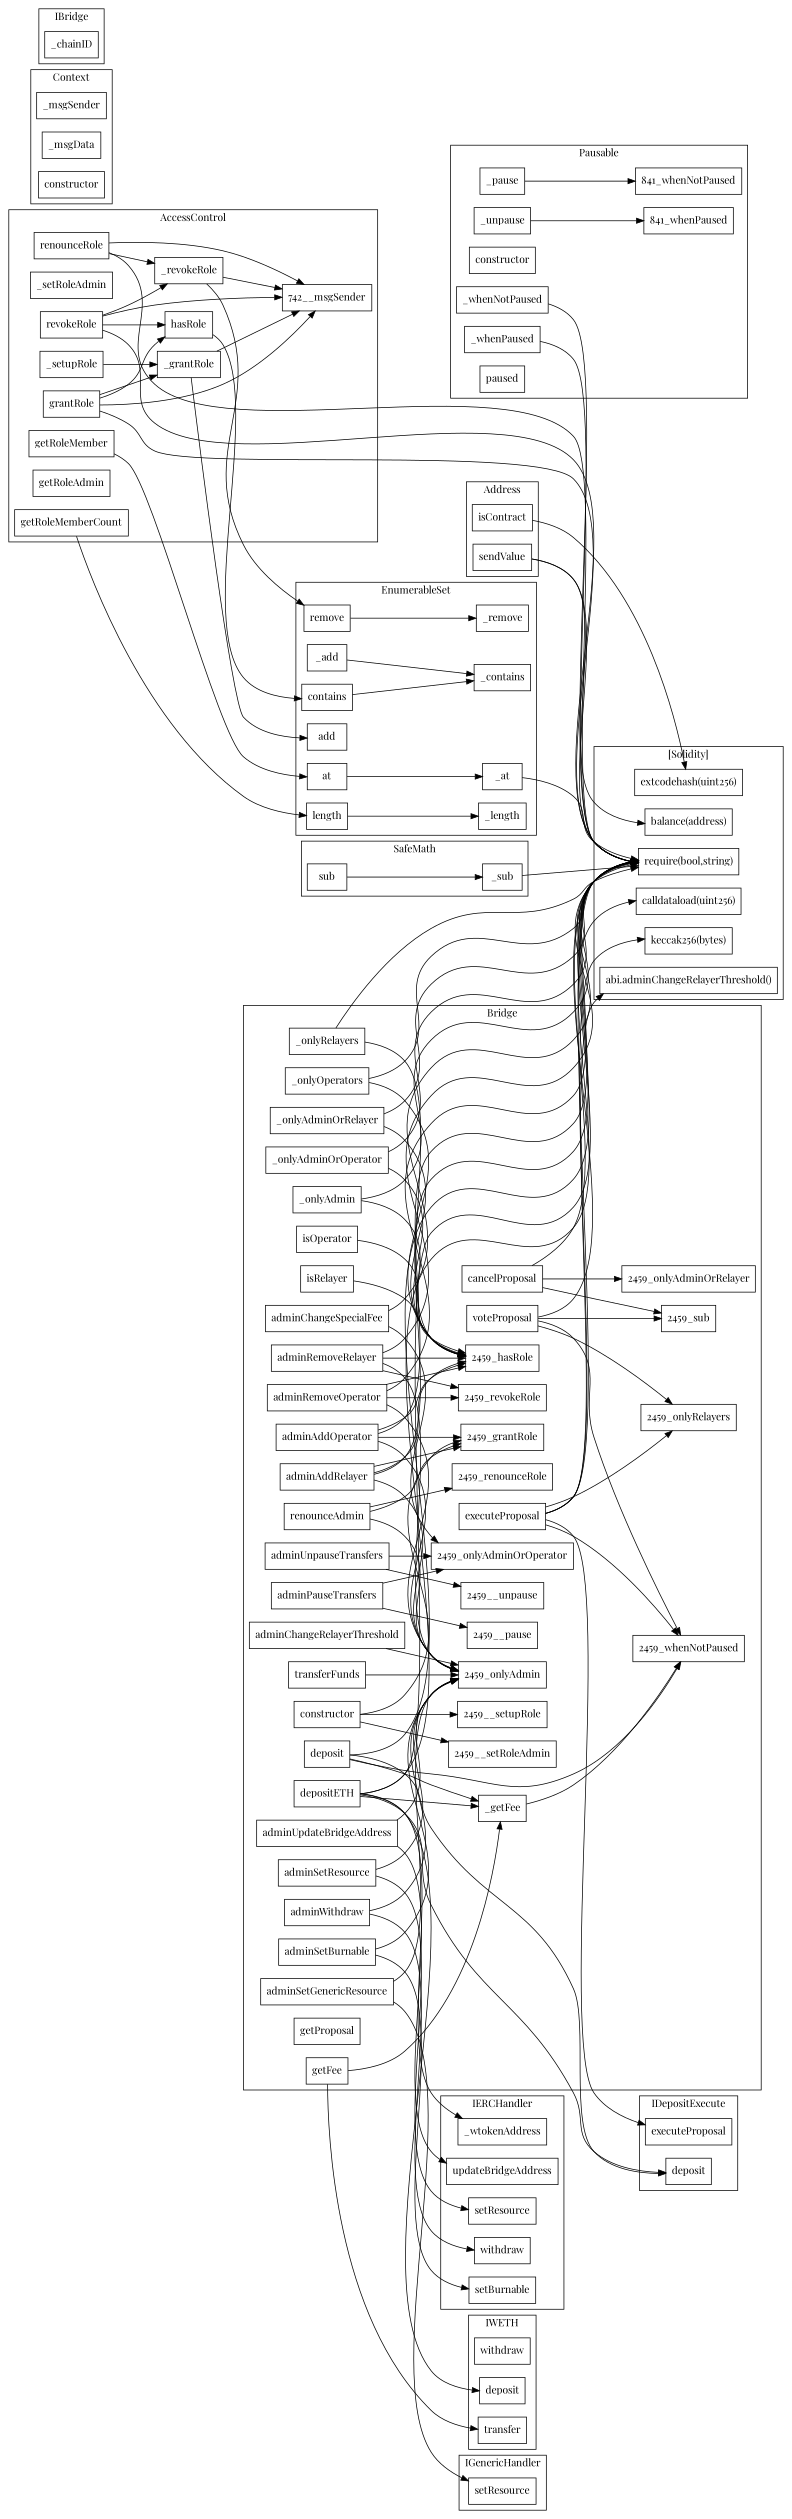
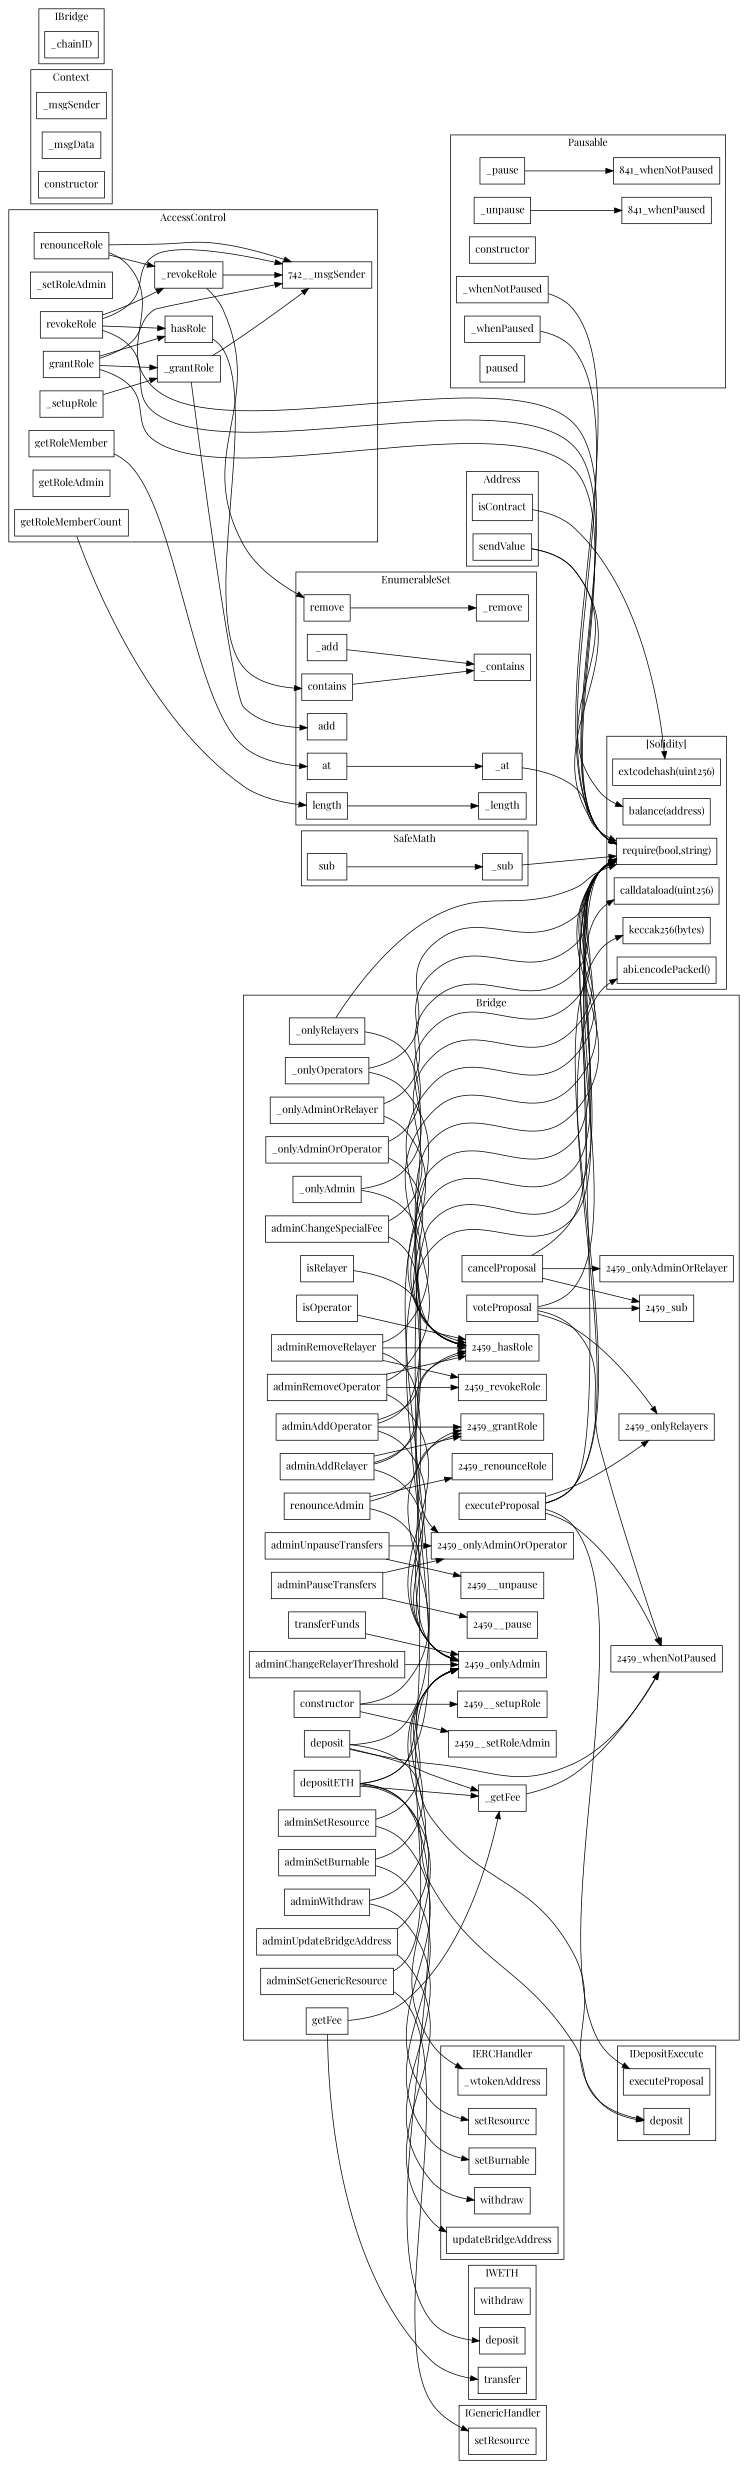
node "abi.adminChangeRelayerThreshold()": label "abi.adminChangeRelayerThreshold()" -> "abi.encodePacked()"
node "getProposal": removed
